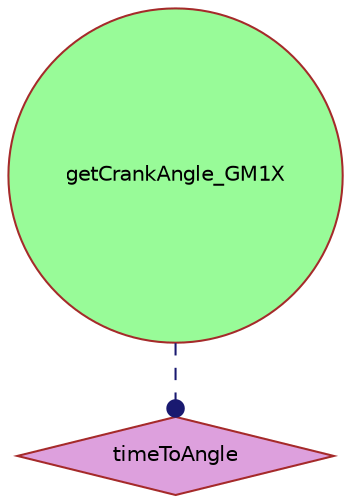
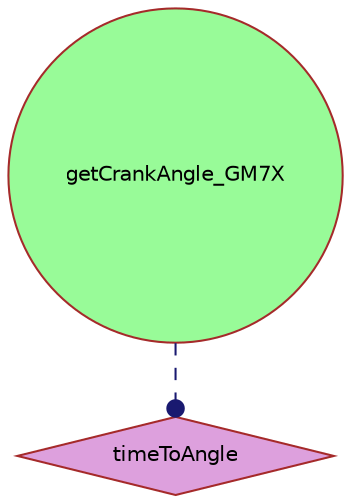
node "getCrankAngle_GM1X": label "getCrankAngle_GM1X" -> "getCrankAngle_GM7X"
